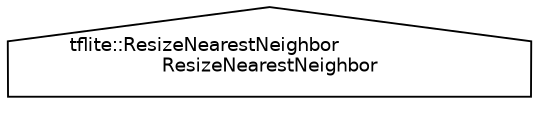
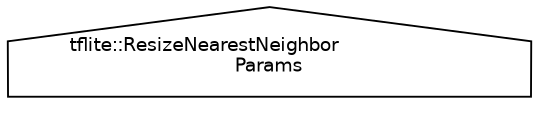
node "tflite::ResizeNearestNeighbor ResizeNearestNeighbor": label "tflite::ResizeNearestNeighbor ResizeNearestNeighbor" -> "tflite::ResizeNearestNeighbor Params"
